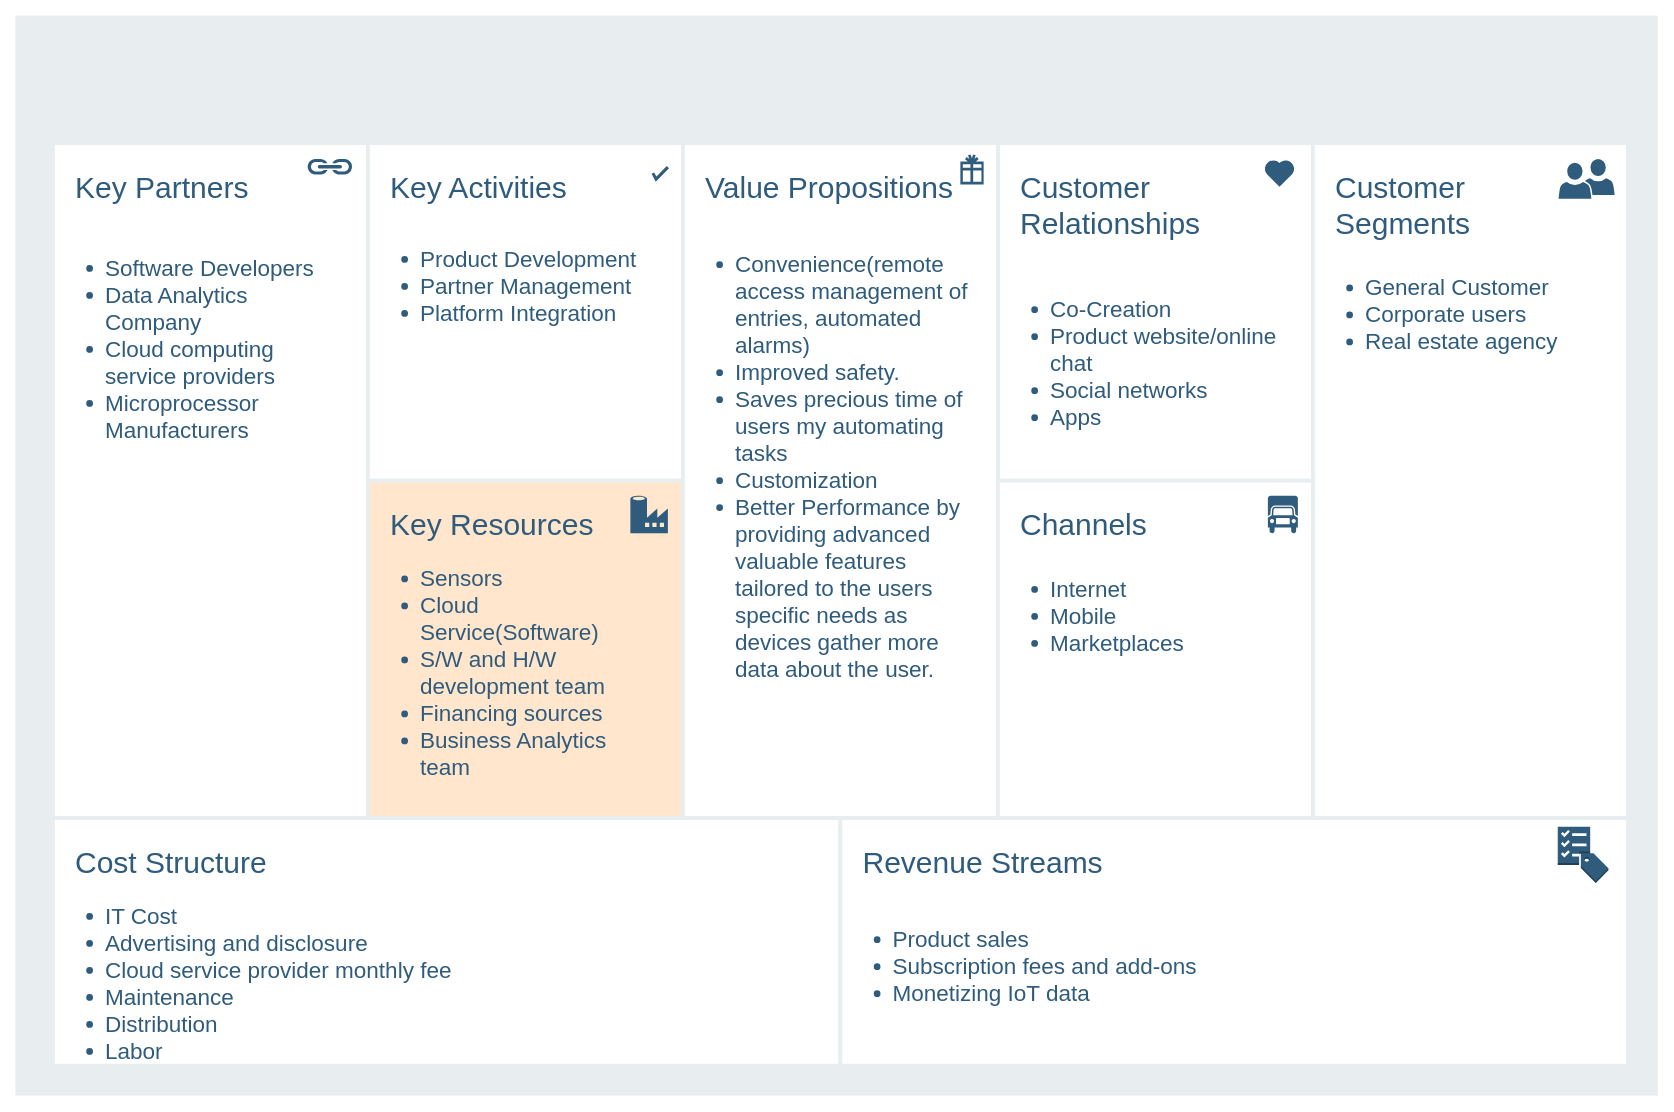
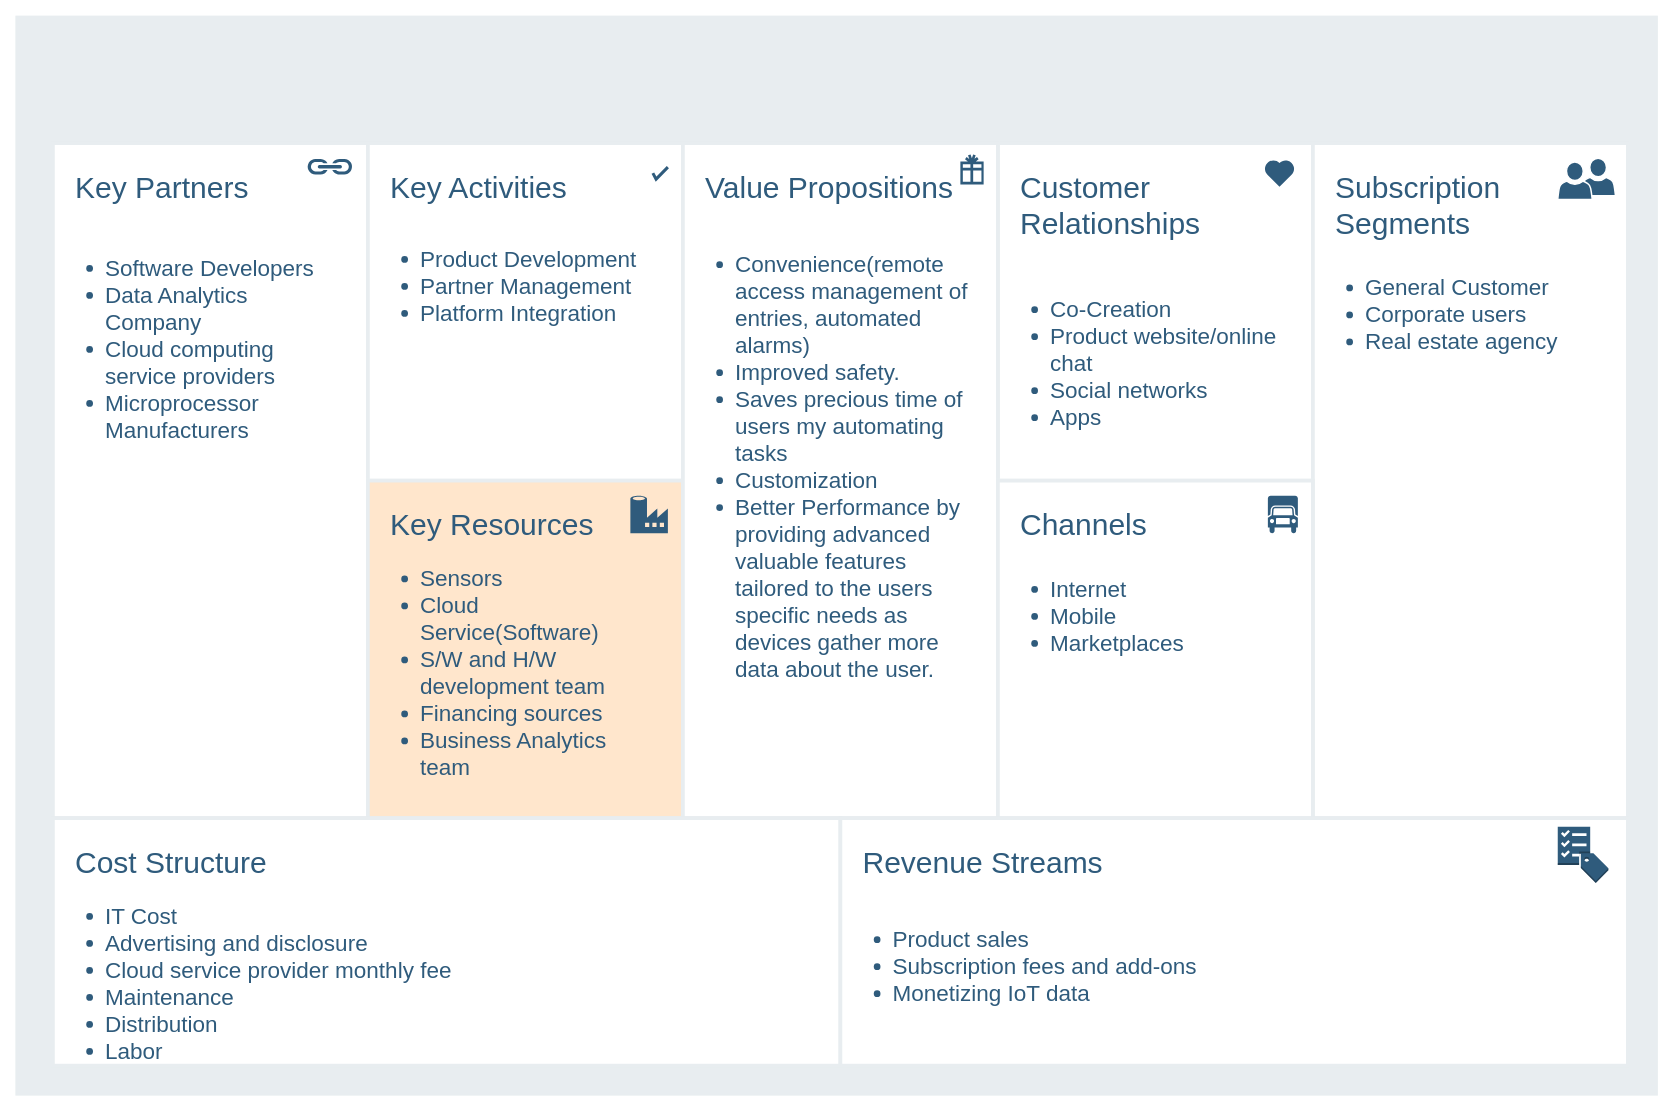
node "Customer Segments General Customer Corporate users Real estate agency": label "Customer Segments General Customer Corporate users Real estate agency" -> "Subscription Segments General Customer Corporate users Real estate agency"
